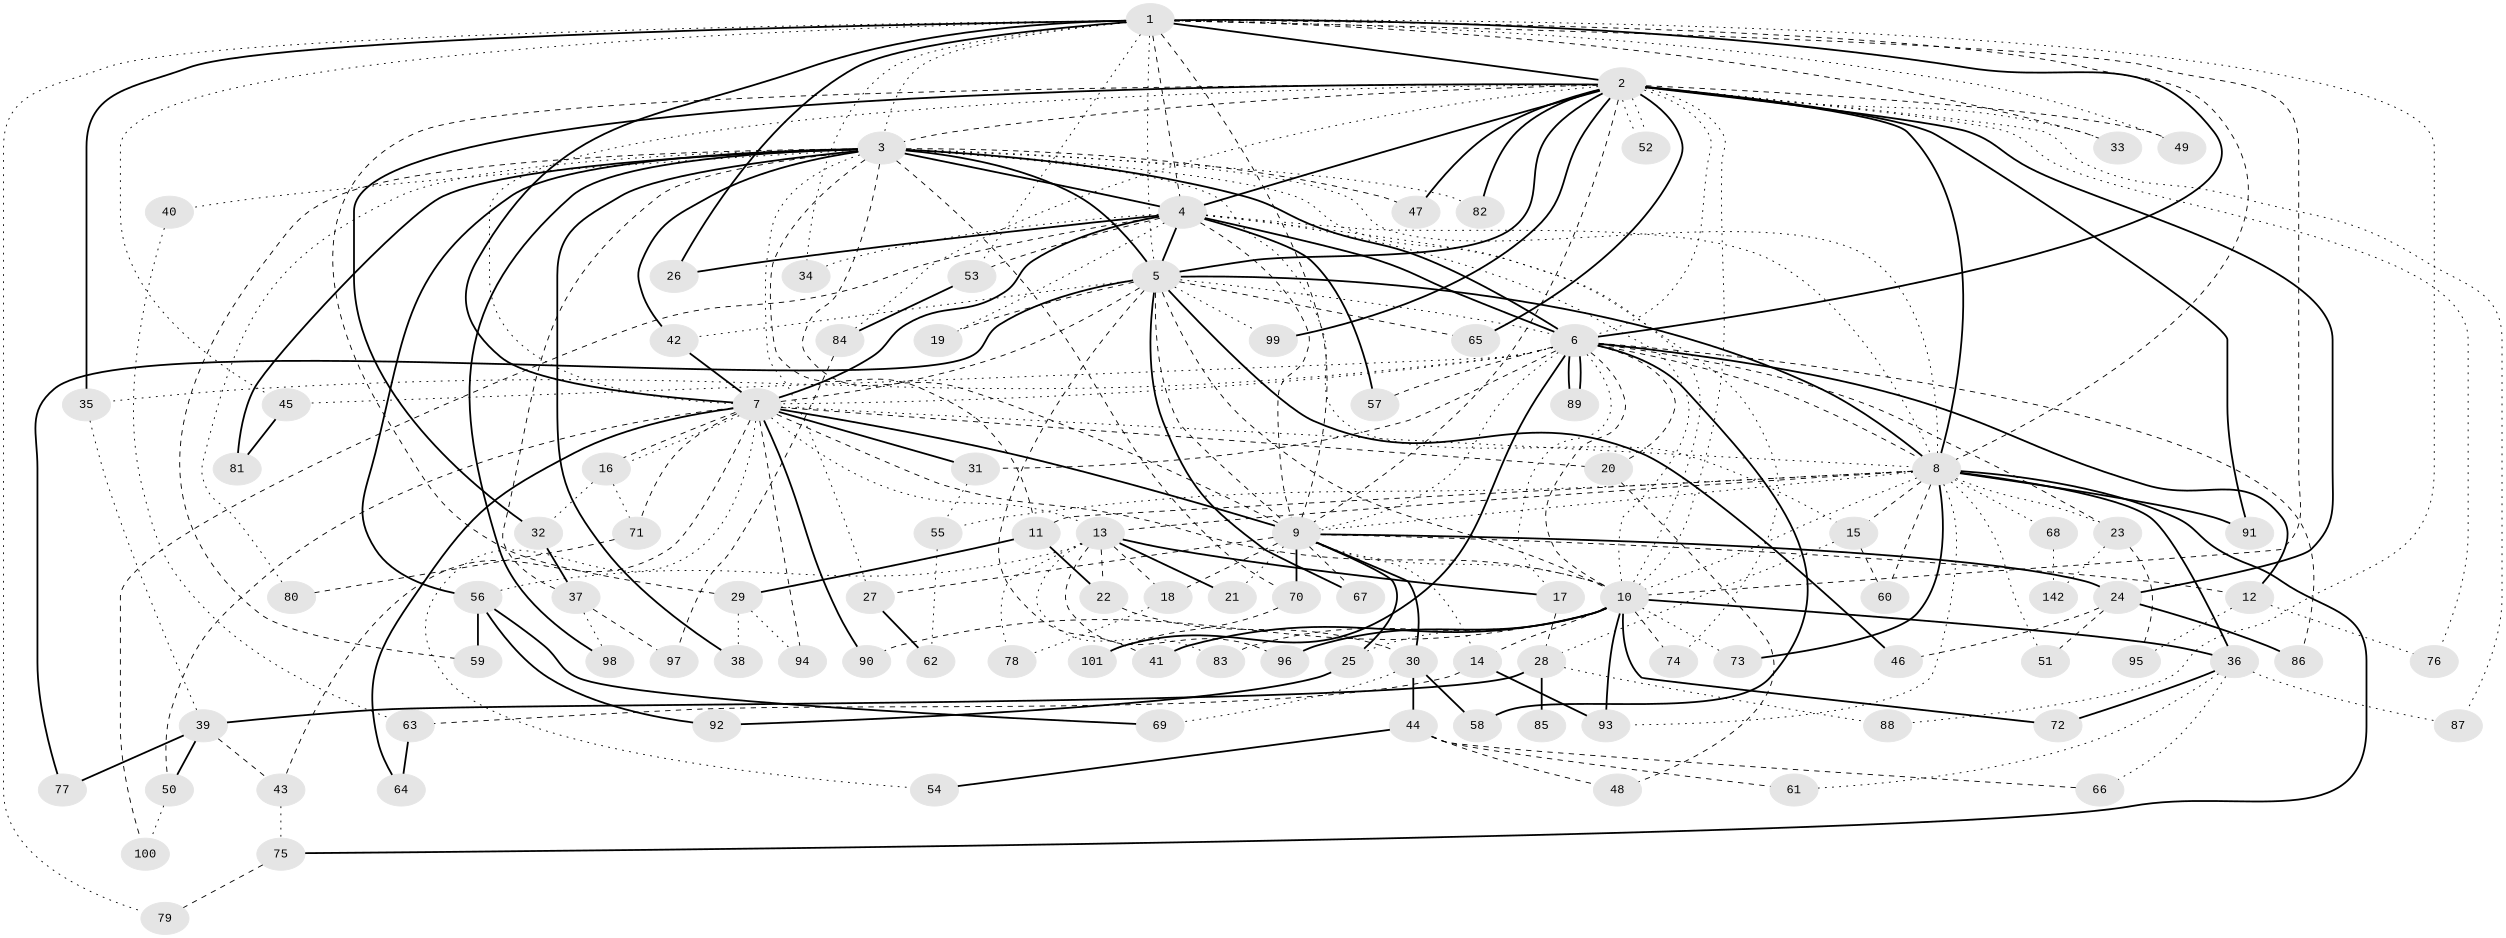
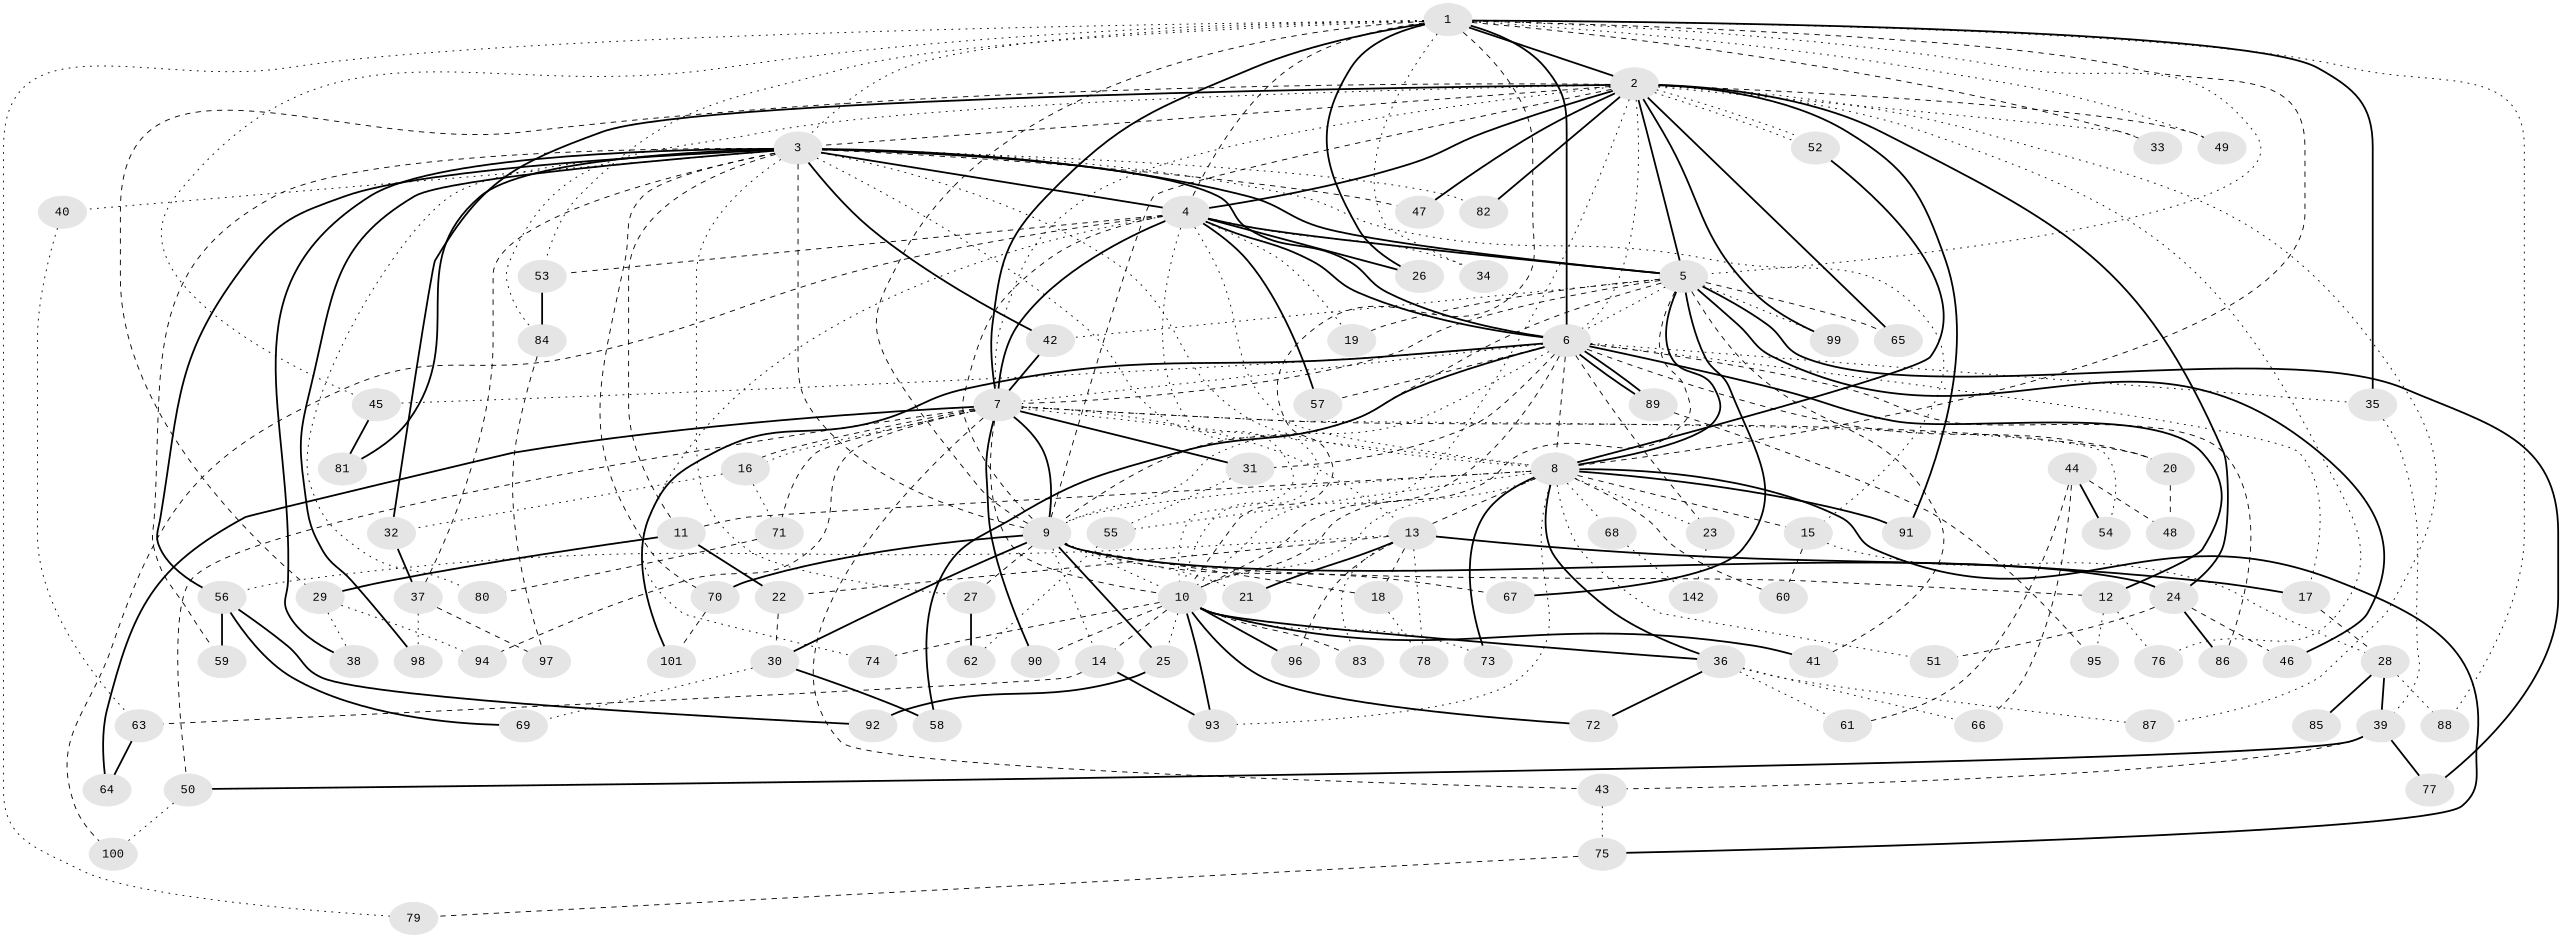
edge "2" -- "8": now "52" -- "8"
edge "23" -- "95": now "89" -- "95"
edge "30" -- "44": removed
